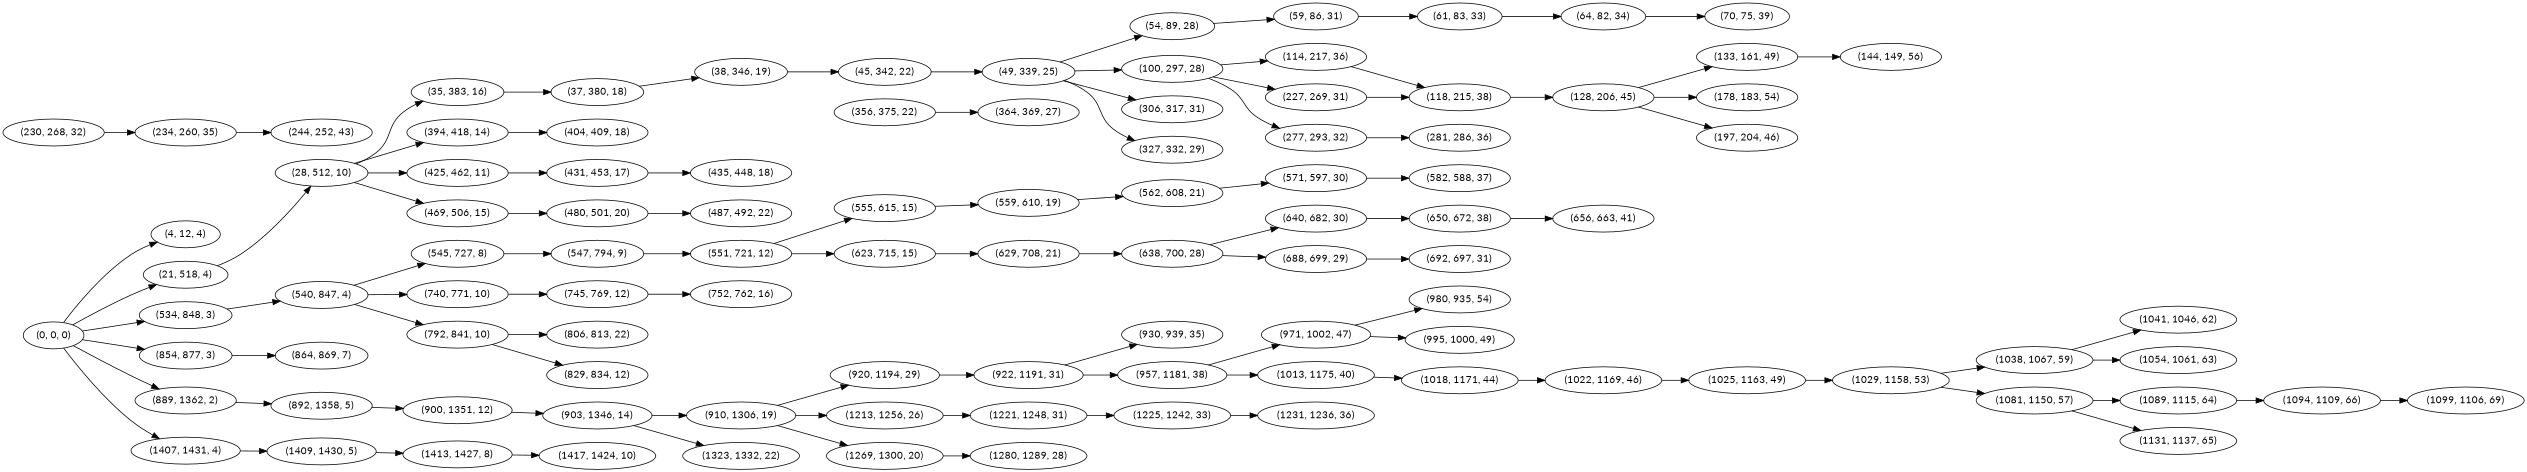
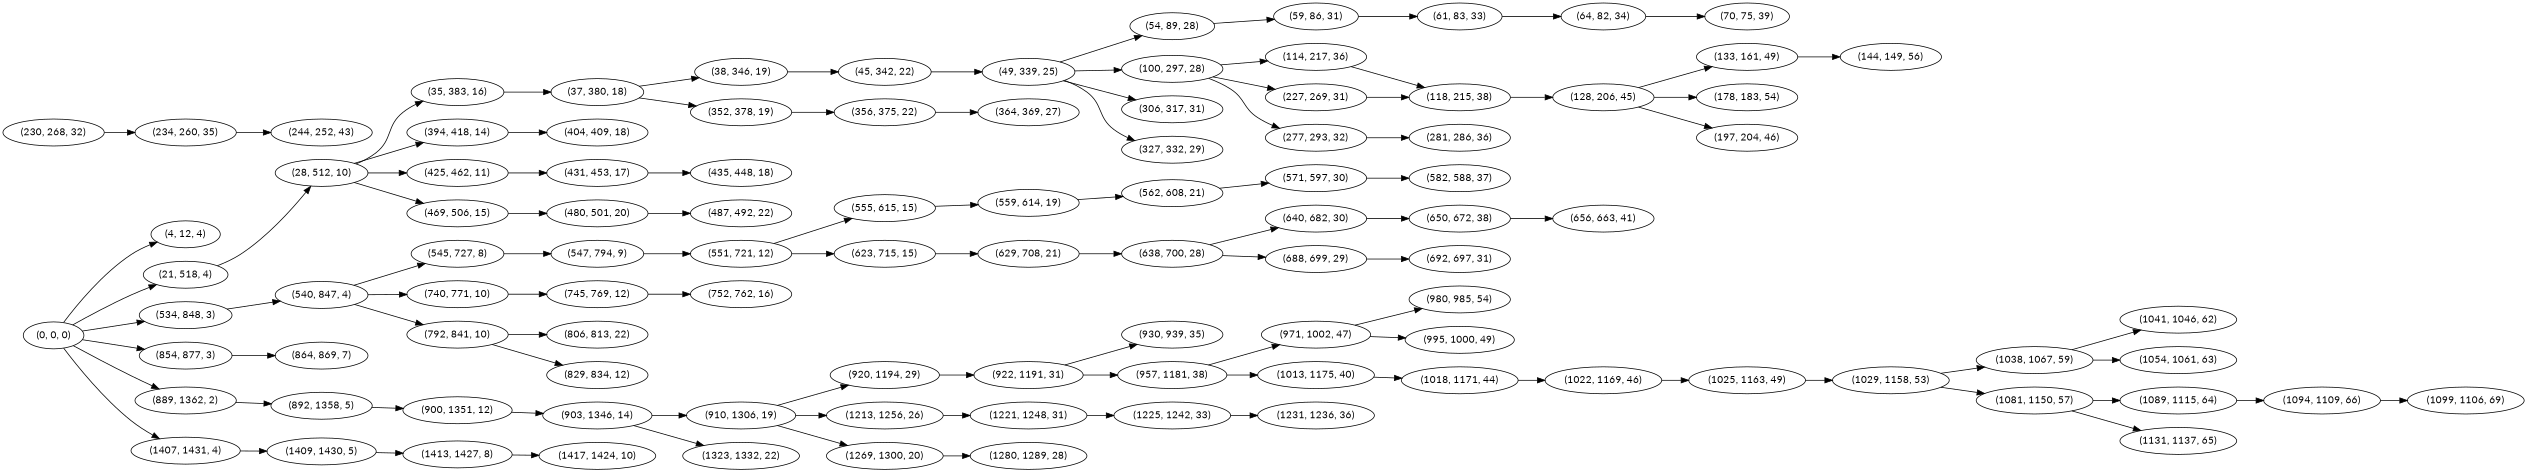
node "(352, 378, 19)": added
node "(559, 610, 19)": label "(559, 610, 19)" -> "(559, 614, 19)"
node "(980, 935, 54)": label "(980, 935, 54)" -> "(980, 985, 54)"
